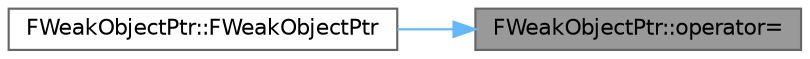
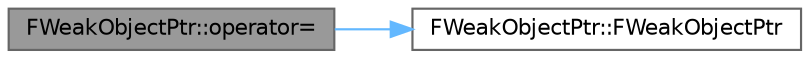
edge "FWeakObjectPtr::FWeakObjectPtr" -> "FWeakObjectPtr::operator=": reversed
